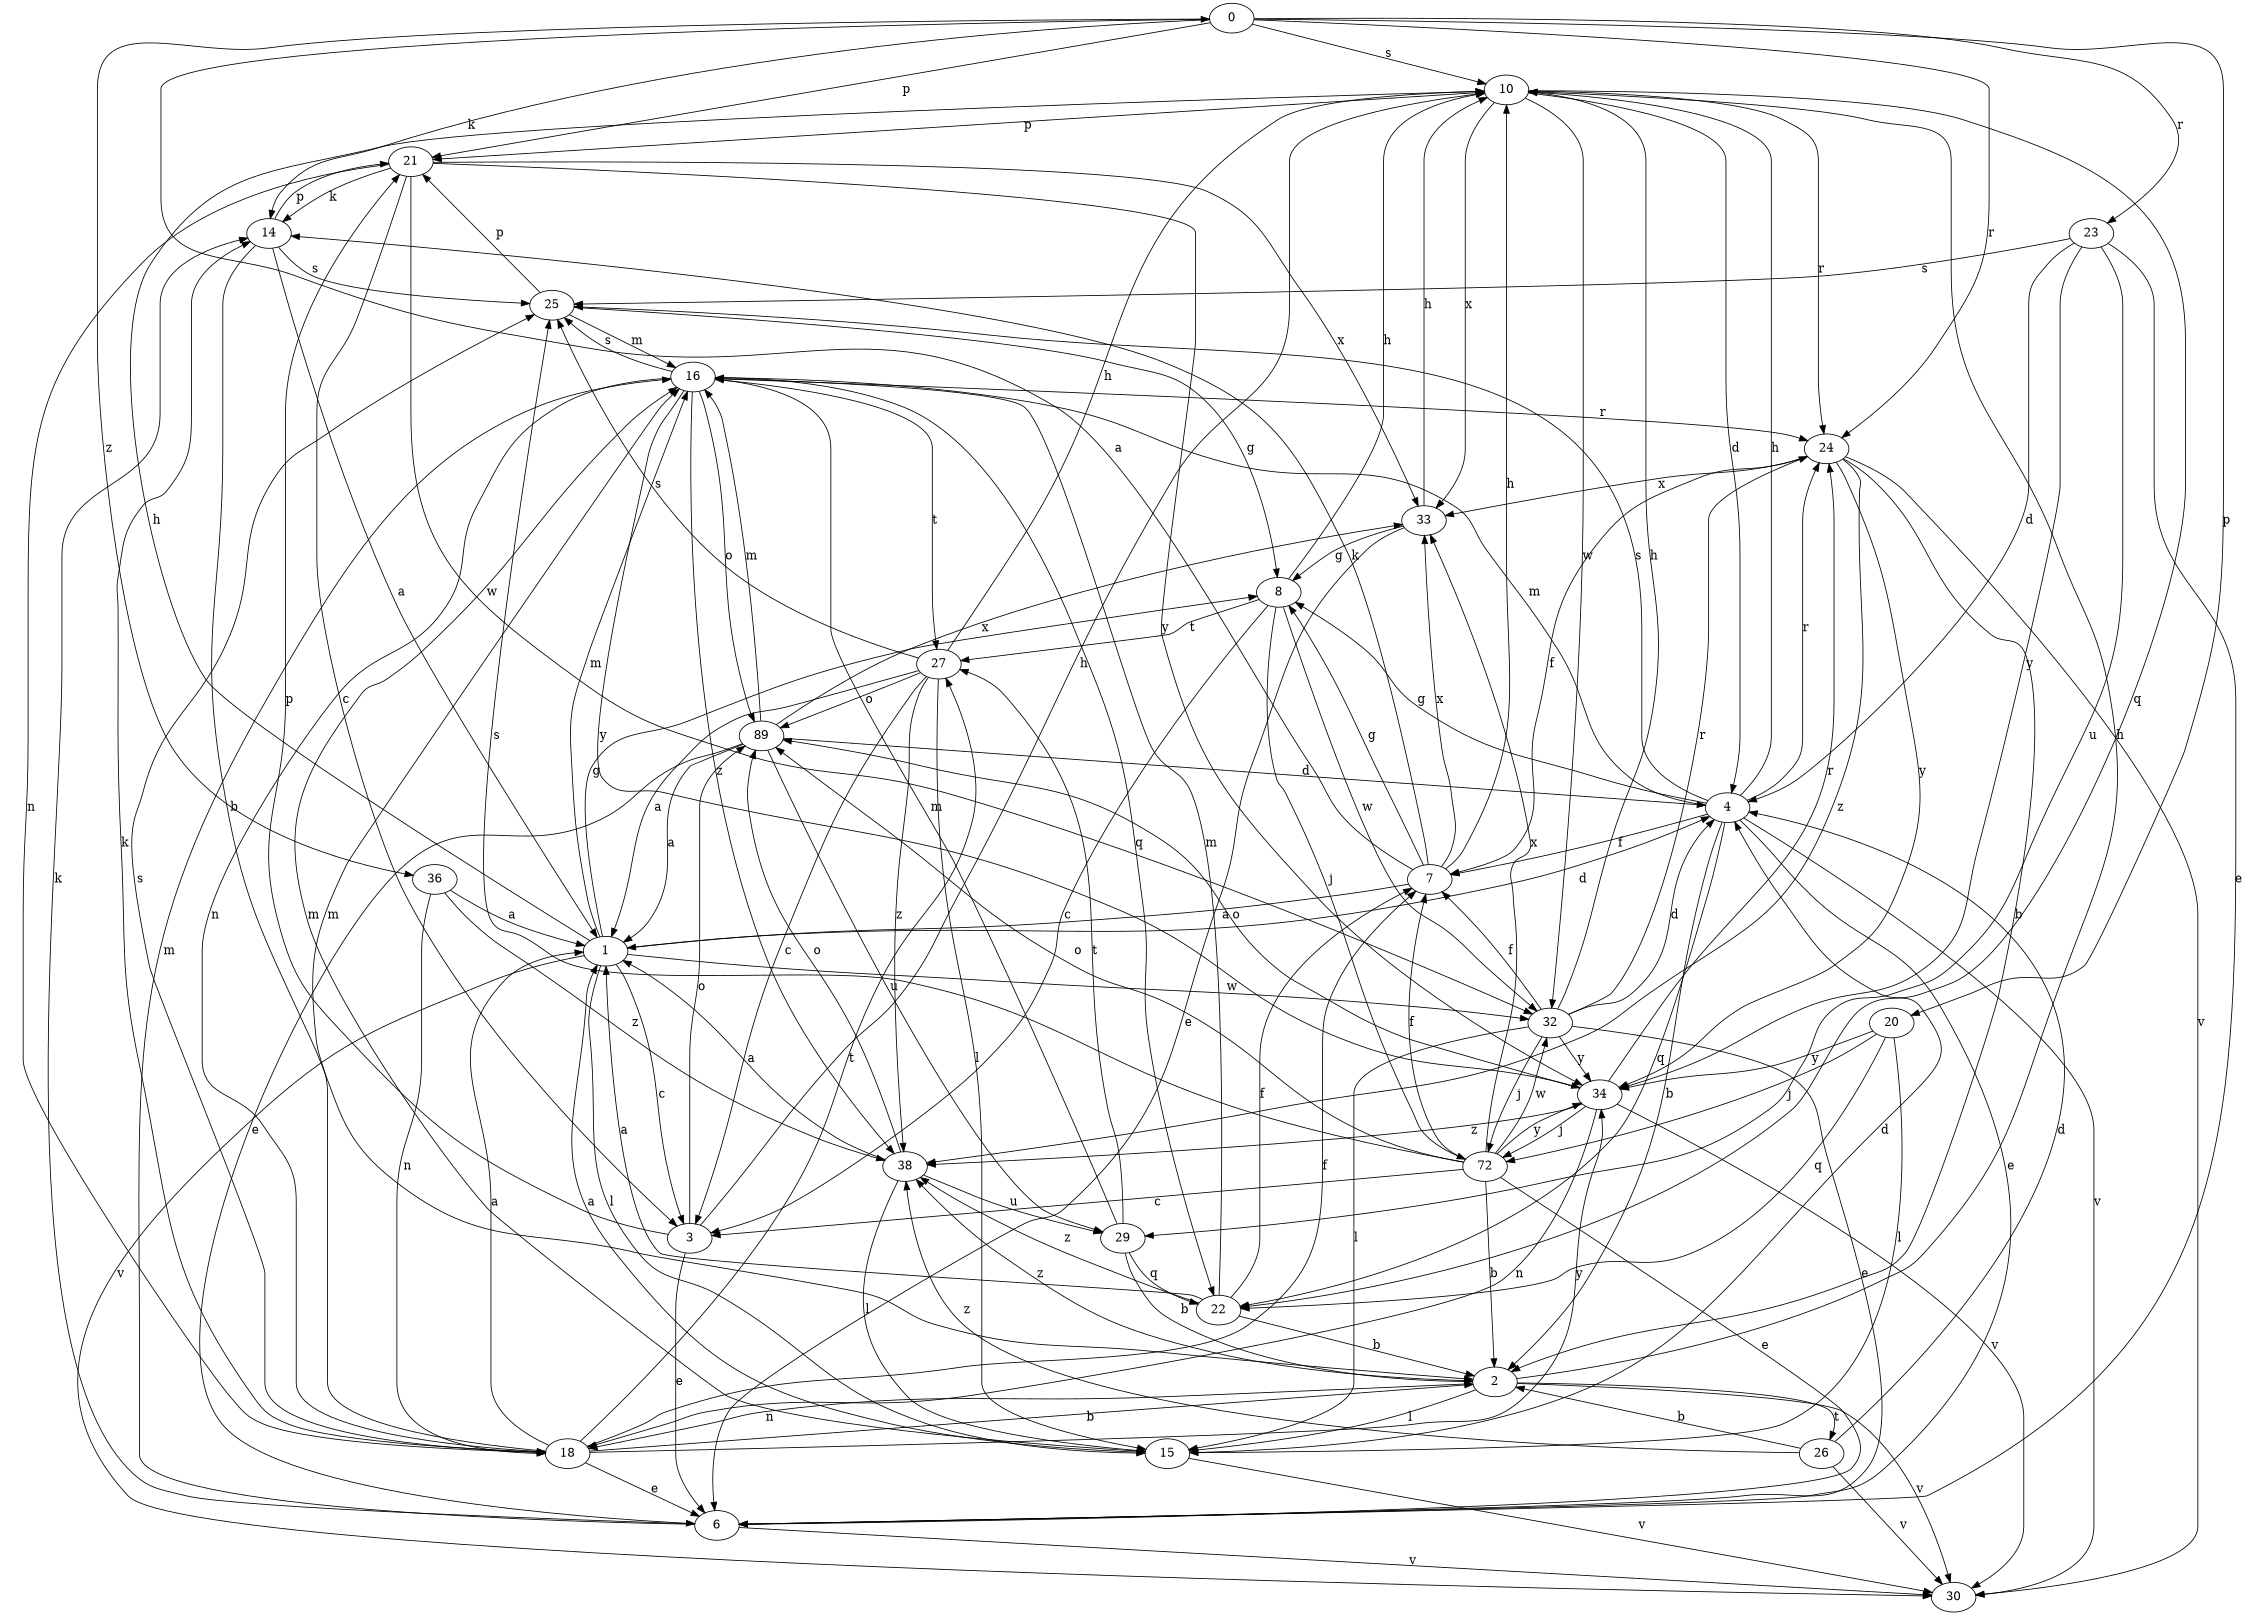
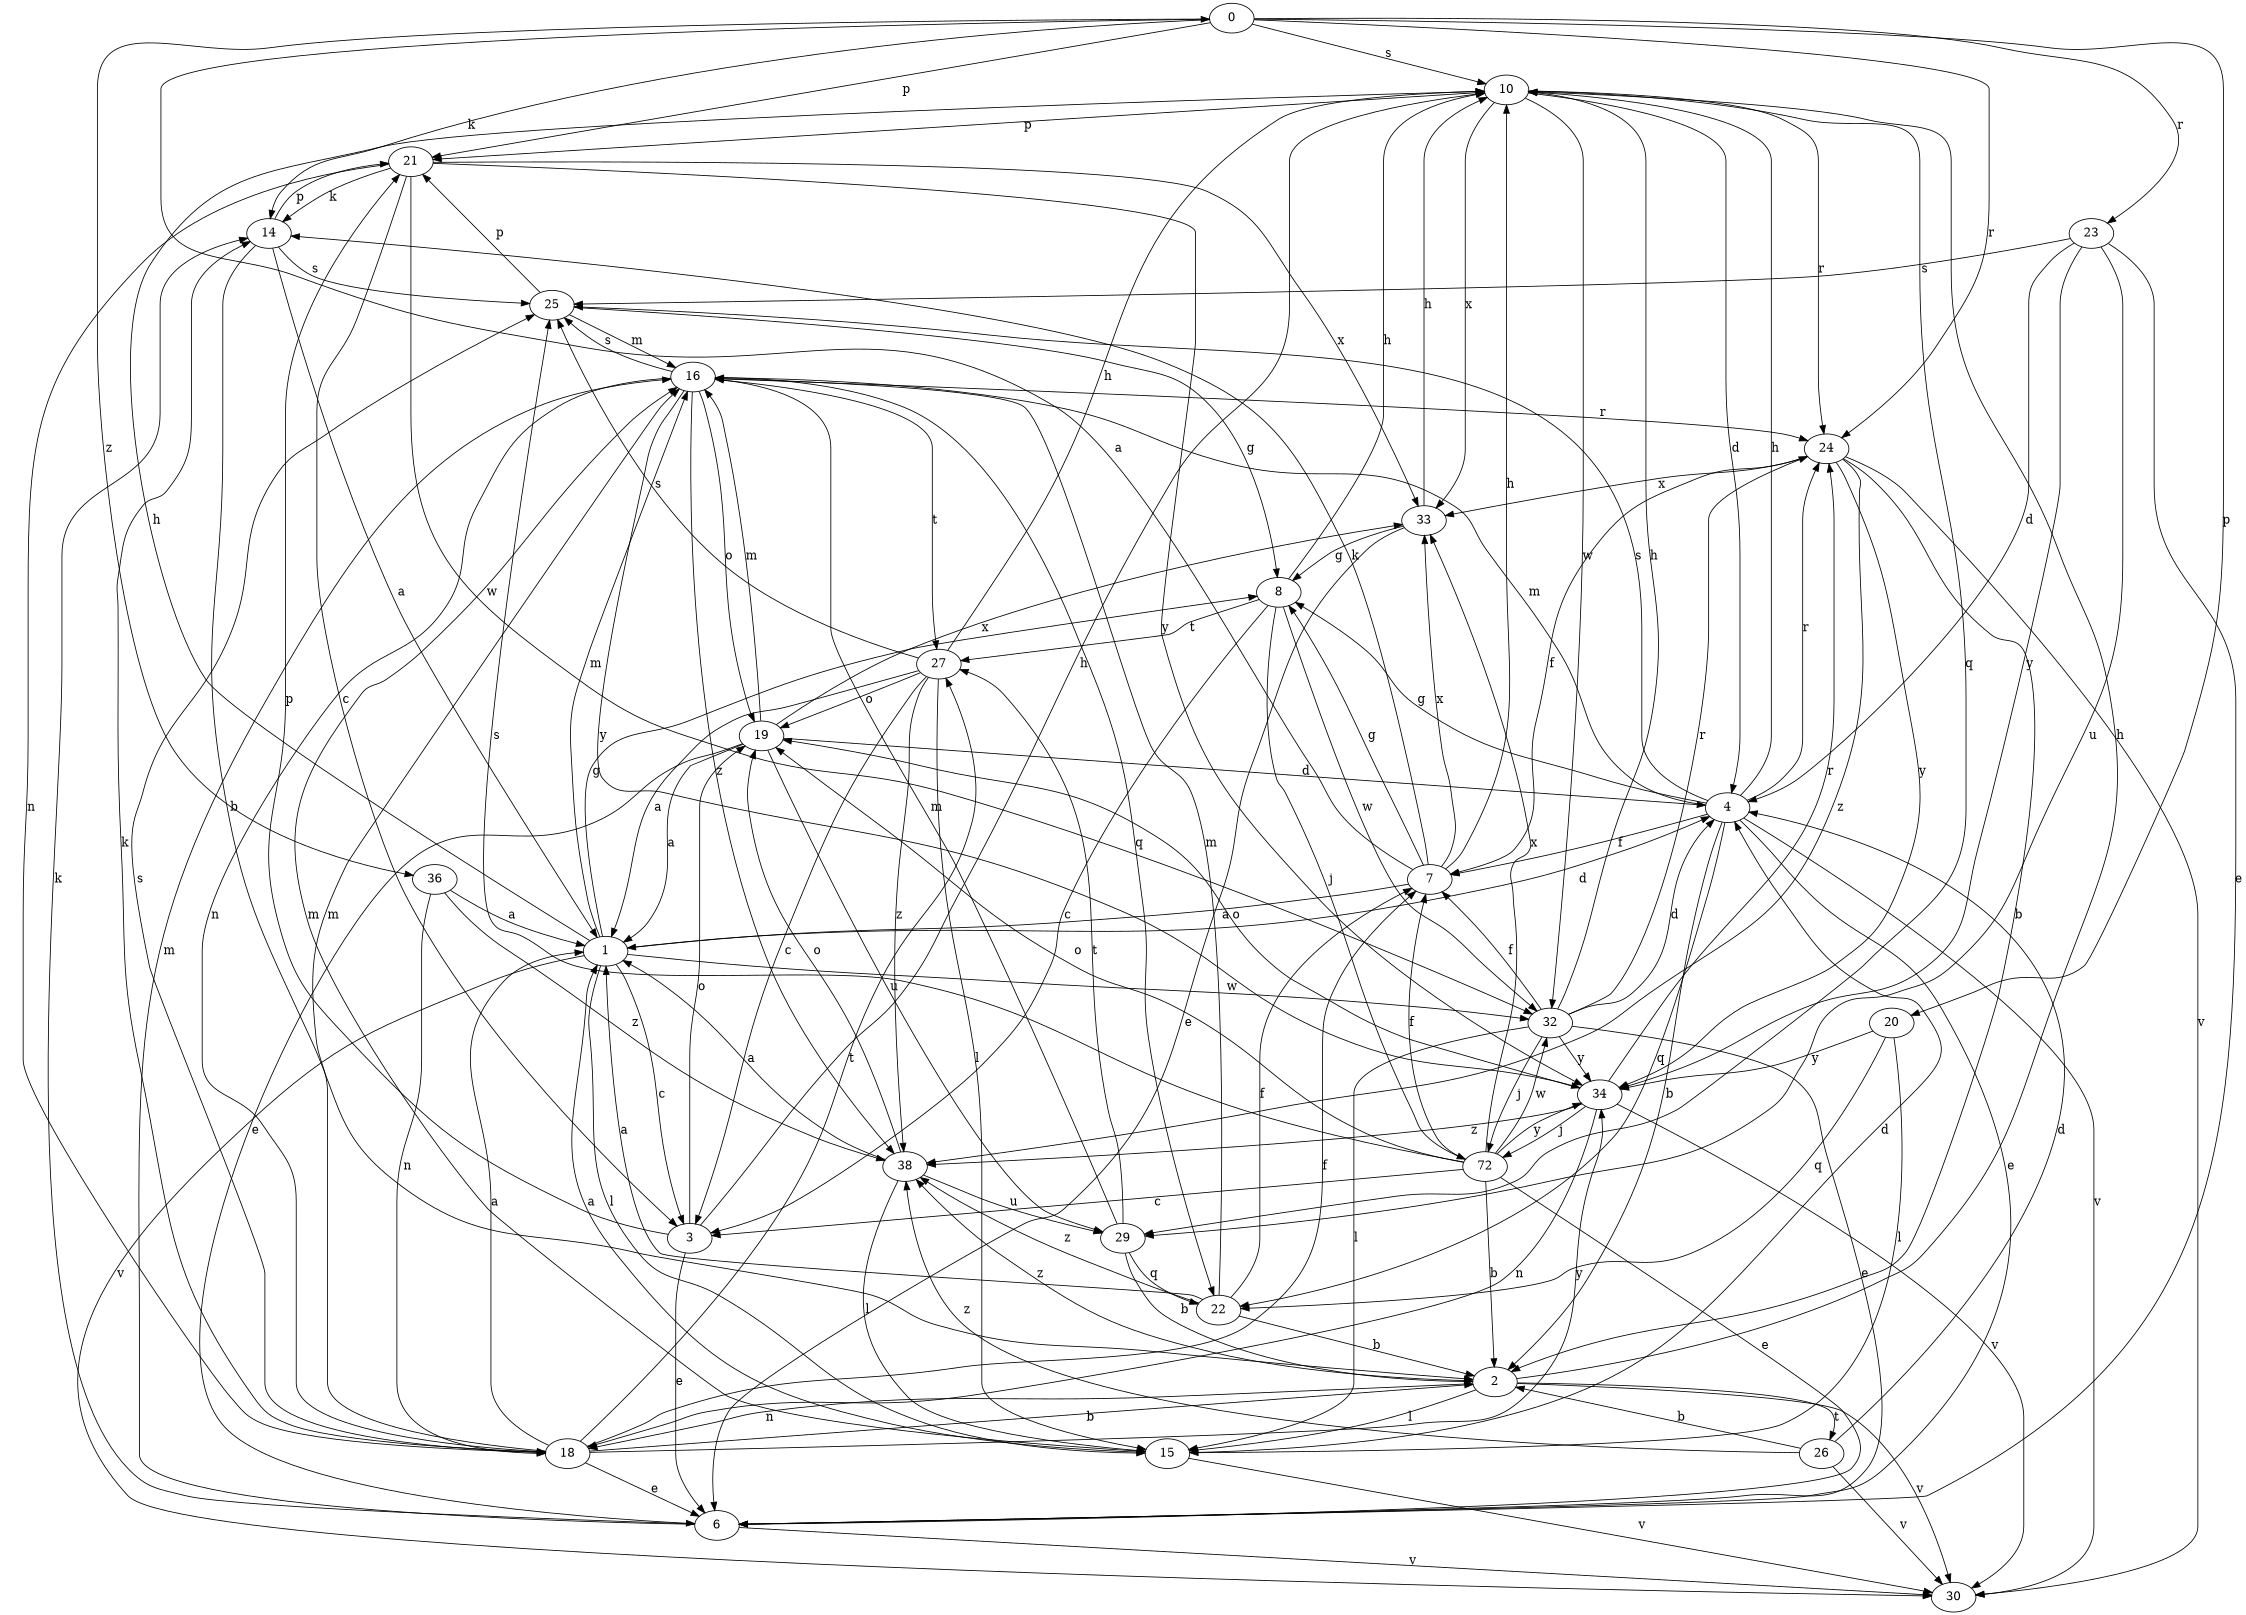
edge "10" -> "22": now "10" -> "29"
node "89": label "89" -> "19"
edge "20" -> "72": removed, label "j"
